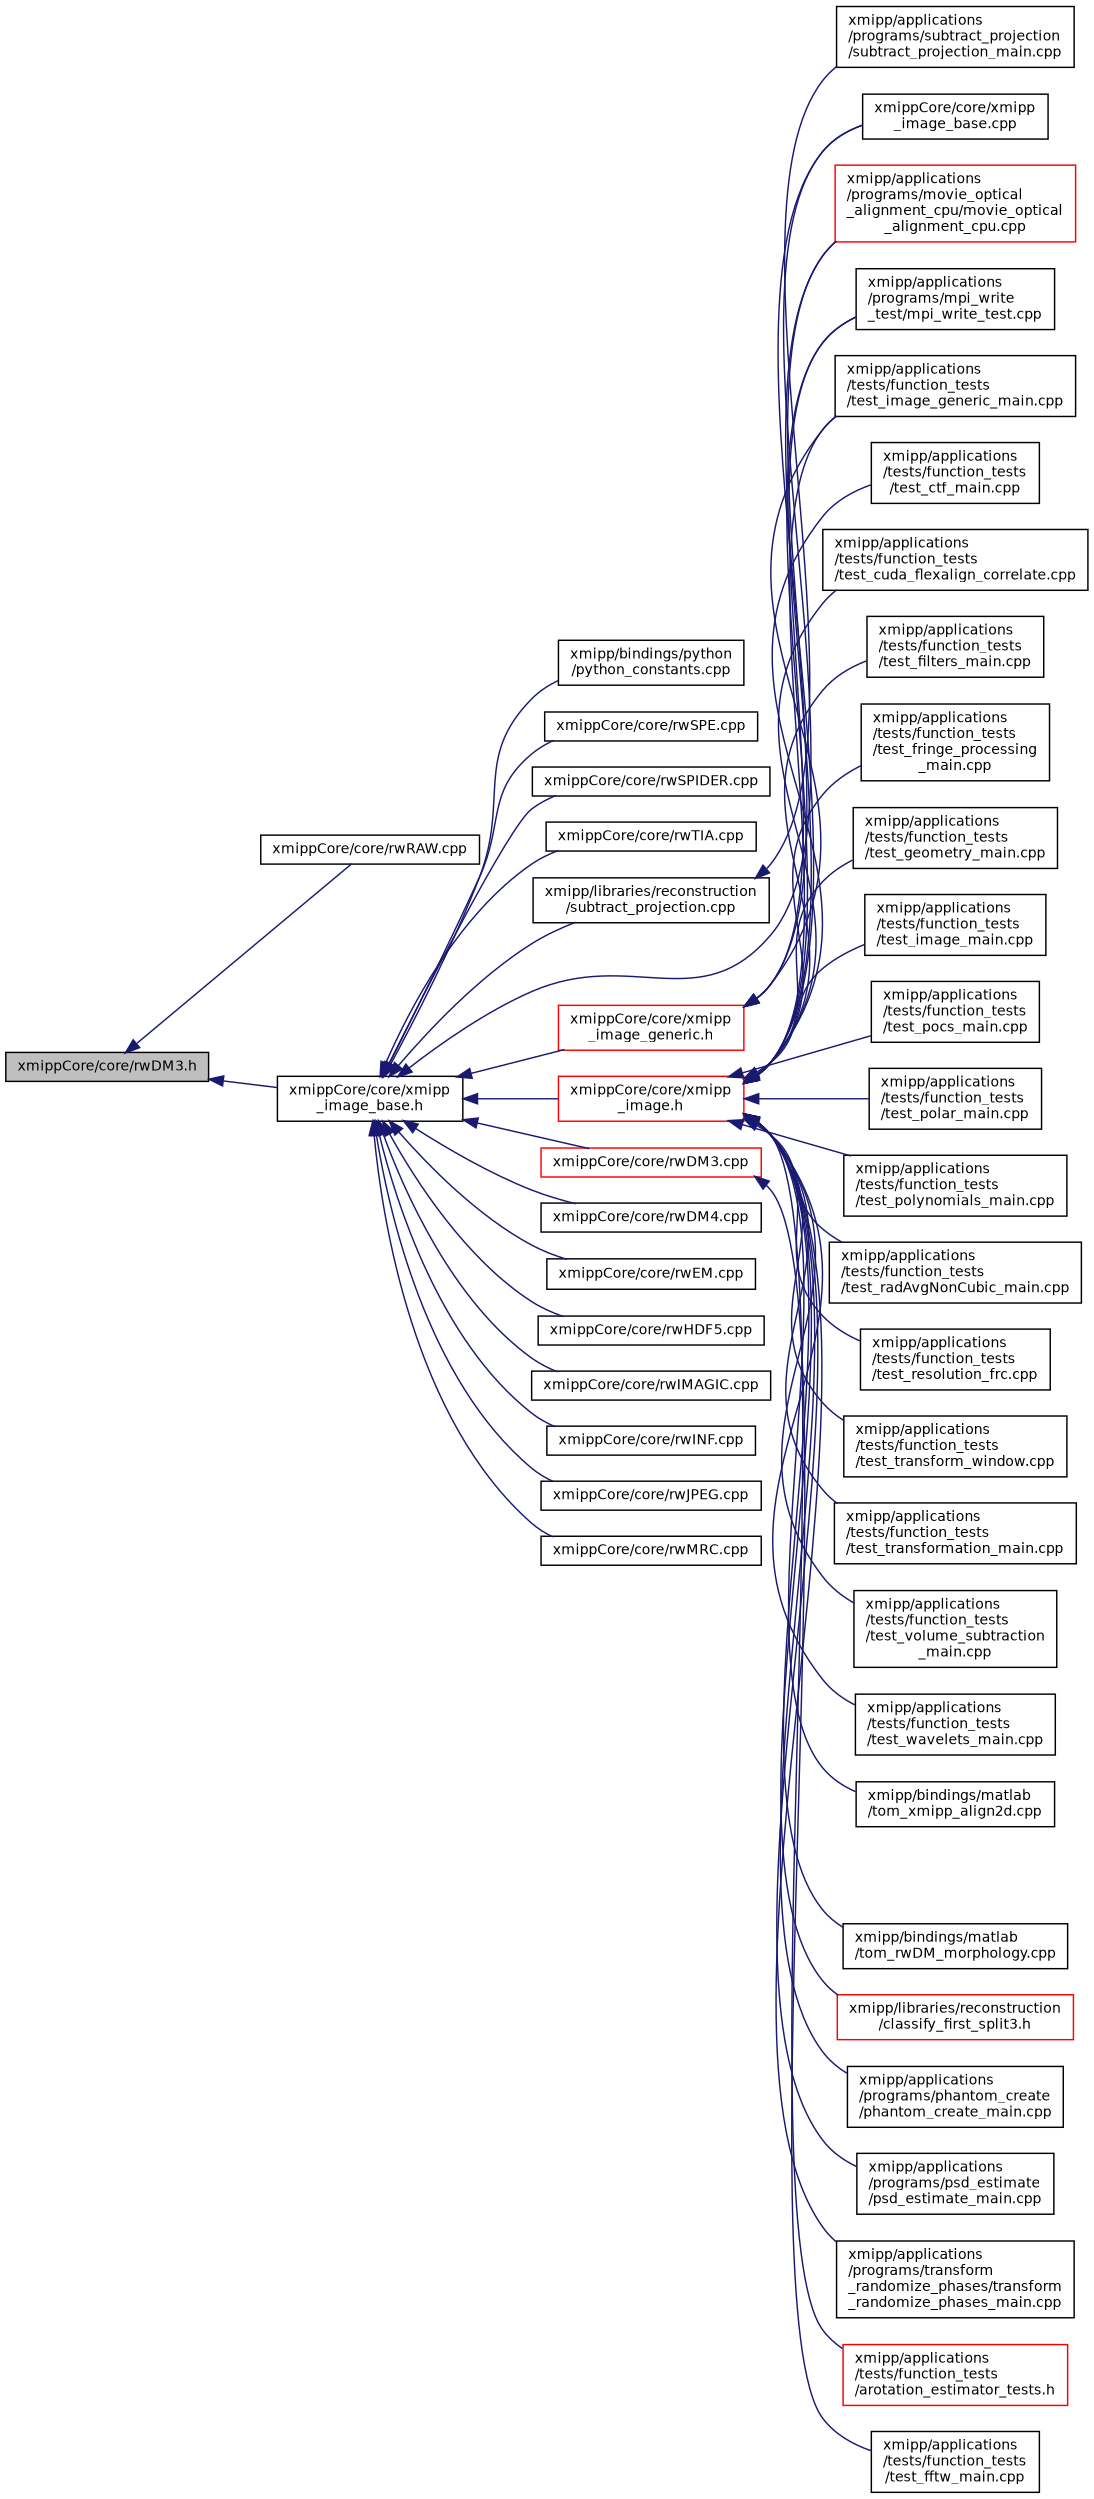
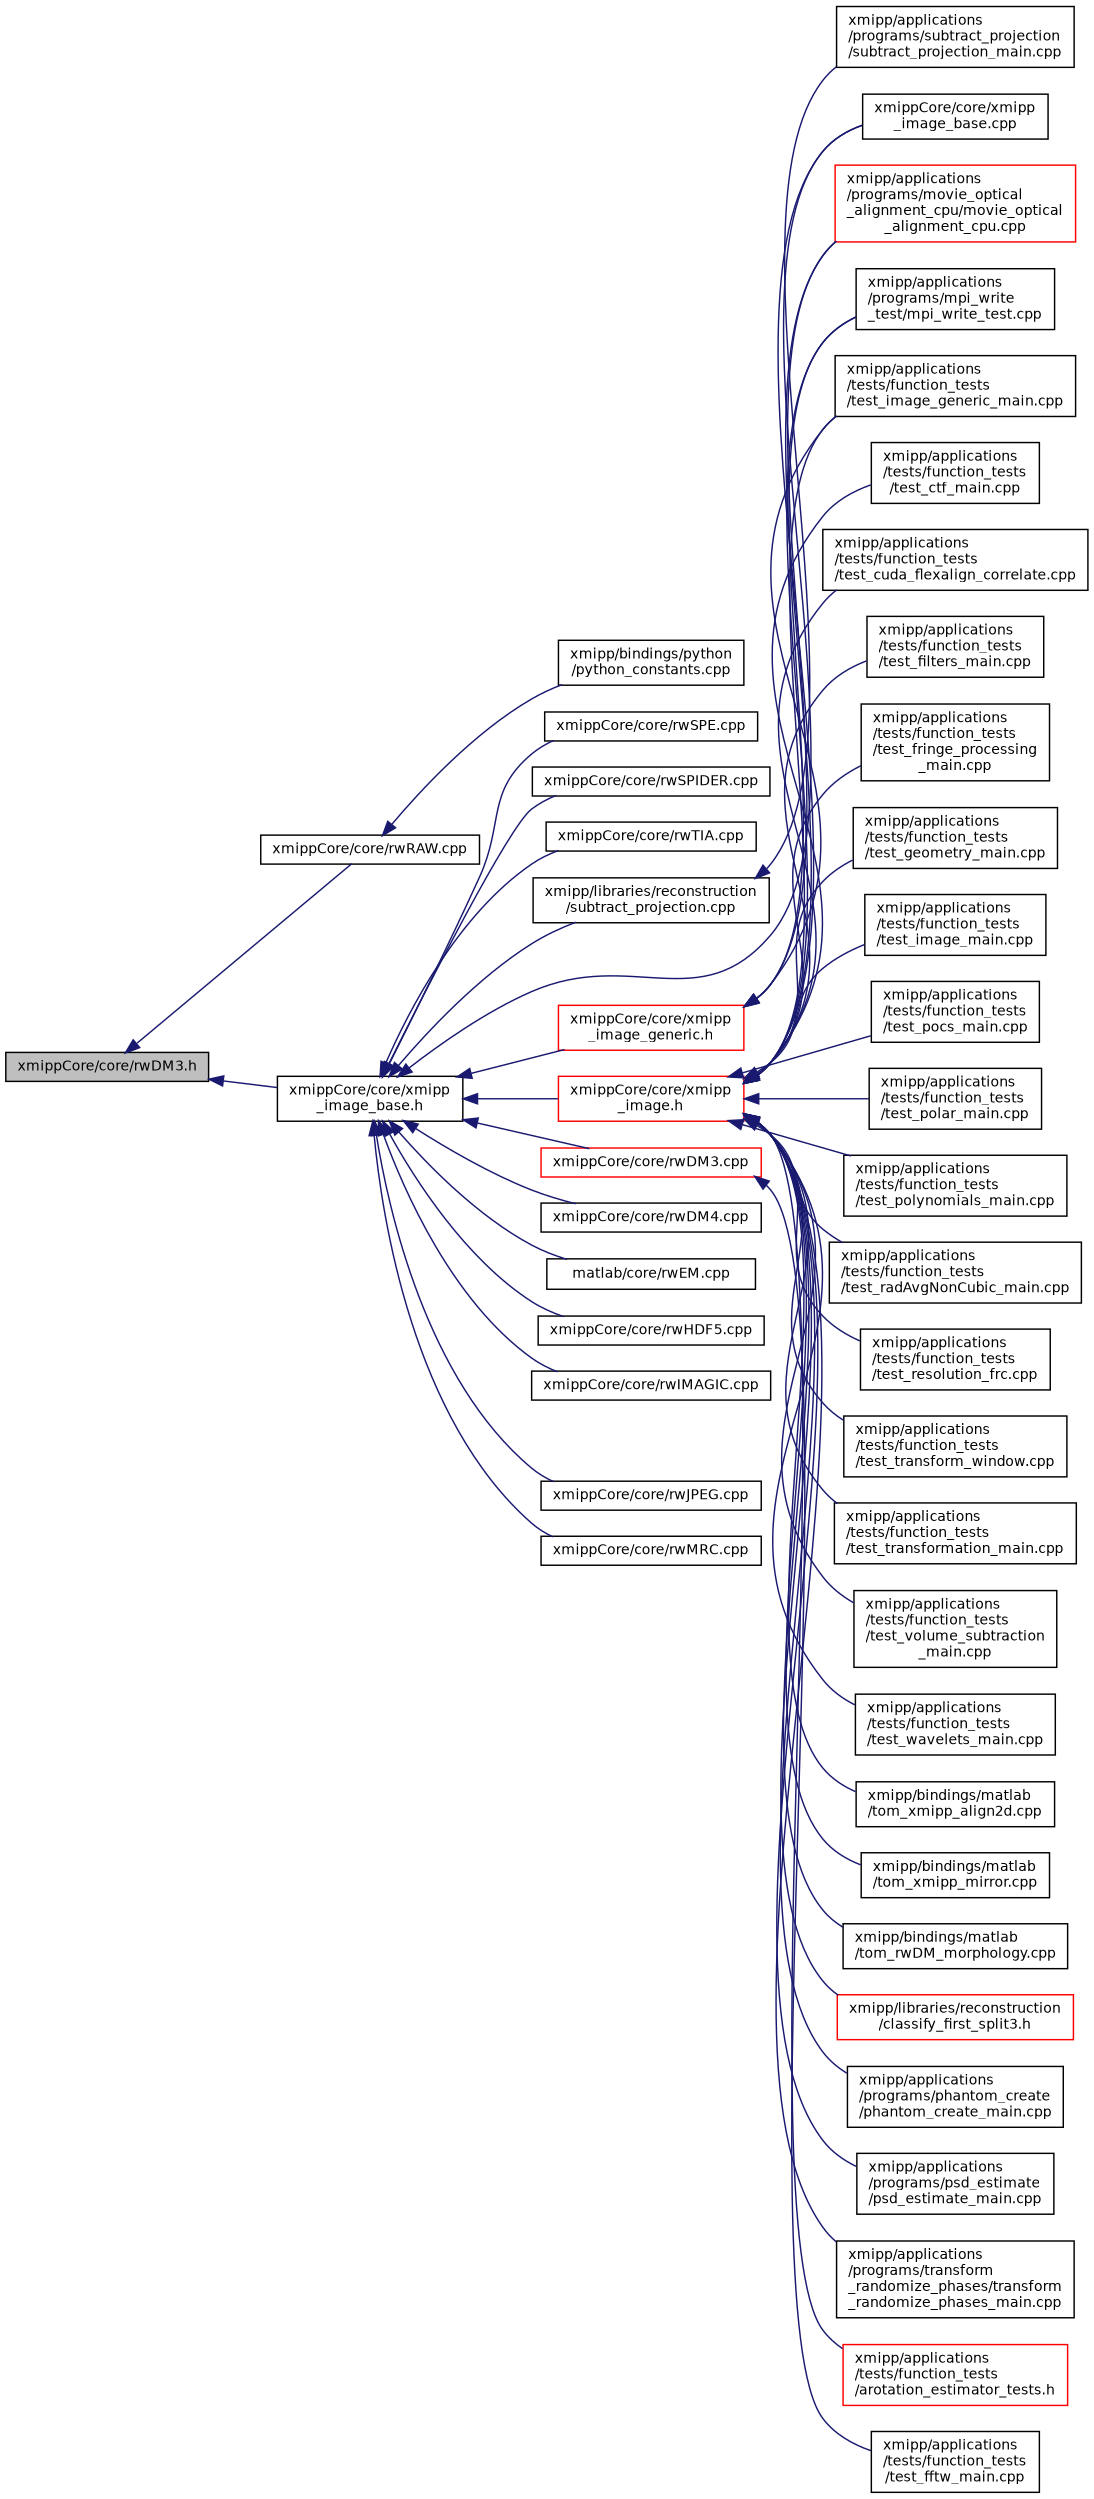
edge "xmipp/bindings/python /python_constants.cpp" -> "xmippCore/core/xmipp _image_base.h": now "xmipp/bindings/python /python_constants.cpp" -> "xmippCore/core/rwRAW.cpp"
node "xmippCore/core/rwEM.cpp": label "xmippCore/core/rwEM.cpp" -> "matlab/core/rwEM.cpp"
node "xmippCore/core/rwINF.cpp": removed
node "xmipp/bindings/matlab /tom_xmipp_mirror.cpp": added
